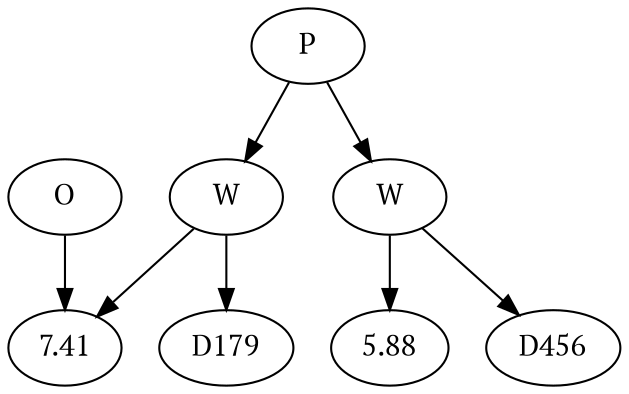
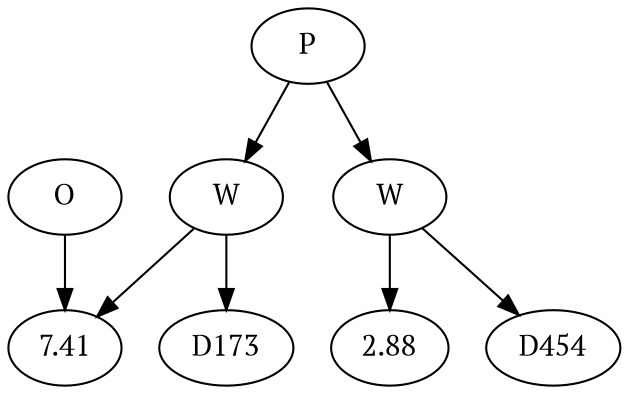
node "D179": label "D179" -> "D173"
node "5.88": label "5.88" -> "2.88"
node "D456": label "D456" -> "D454"
